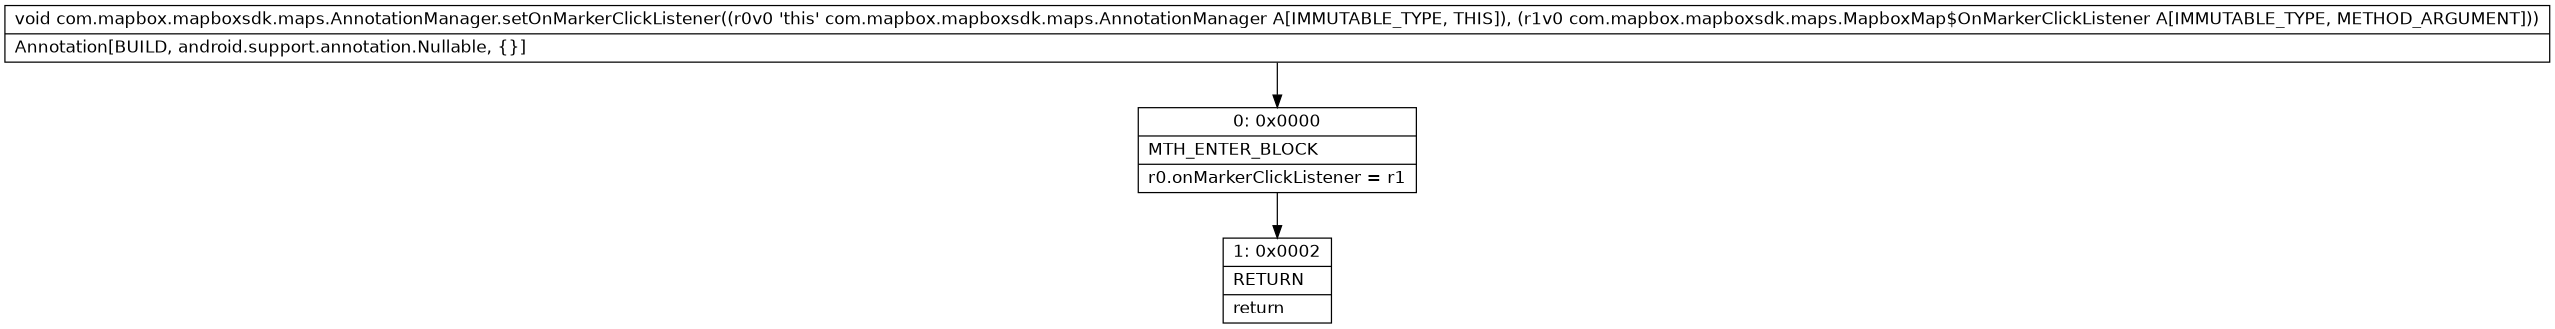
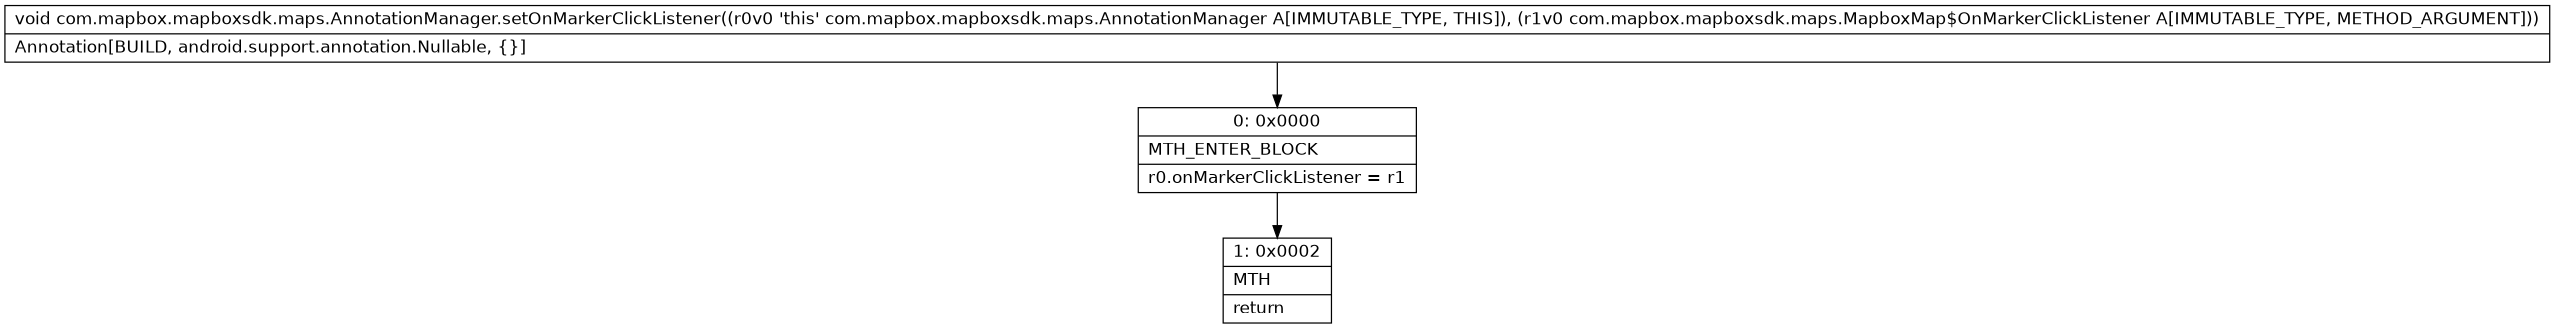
node "1: 0x0002": text "RETURN" -> "MTH"
